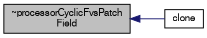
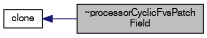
edge "clone" -> "~processorCyclicFvsPatch Field": reversed
